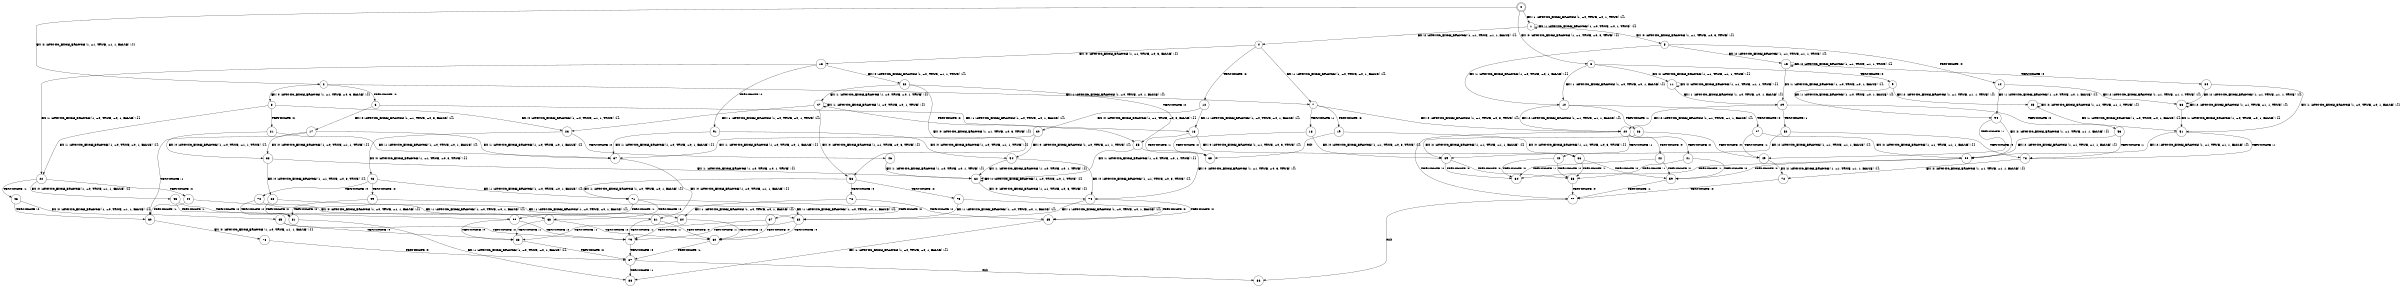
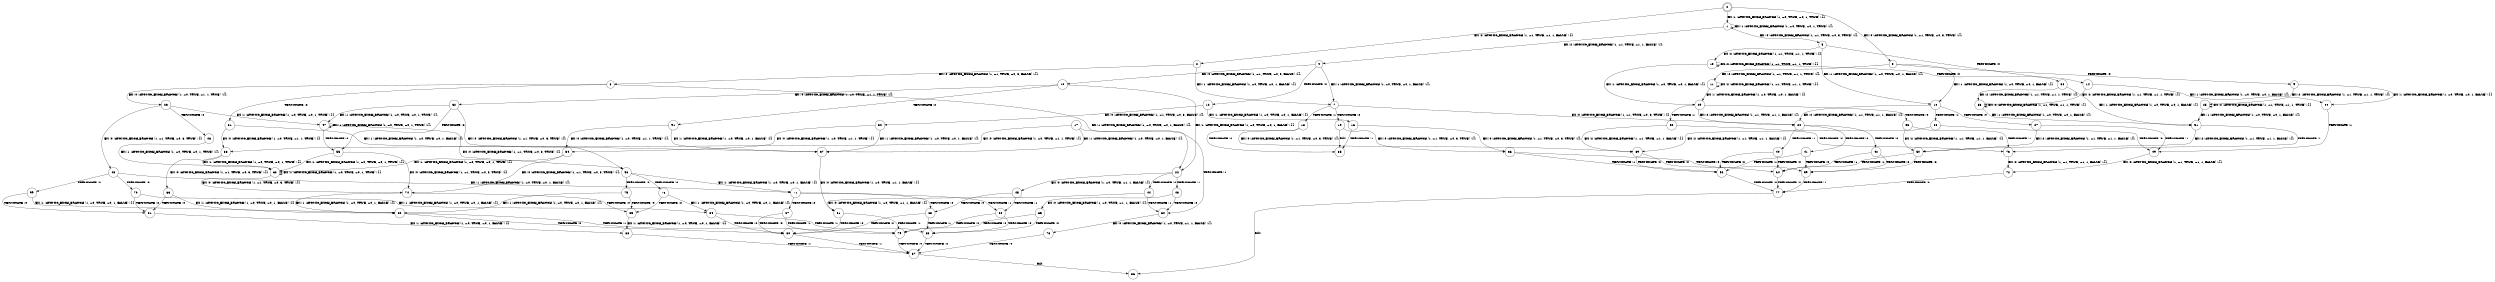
node "6": removed
edge "47" -> "23": reversed
edge "20" -> "77": now "64" -> "77"
edge "94" -> "50": removed, label "EX !2 !ATOMIC_EXCH_BRANCH (1, +1, TRUE, +1, 1, FALSE) !{}"
edge "87" -> "88": reversed
